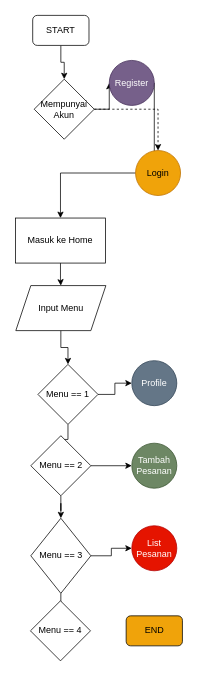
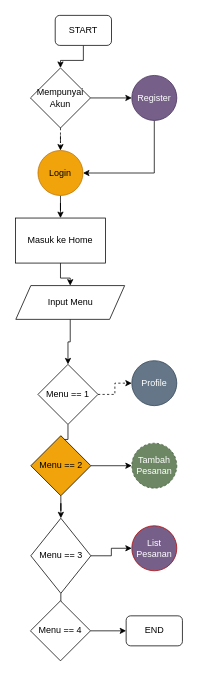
node "START": moved (61, 30) -> (83, 30)
node "Register": moved (132, 83) -> (154, 98)
node "Mempunyai Akun": moved (64, 109) -> (60, 98)
node "Login": moved (158, 173) -> (60, 173)
node "Input Menu": size 90x45 -> 109x34
edge "Menu == 1" -> "Profile": style solid -> dashed
node "Menu == 2": fillcolor #ffffff -> #f0a30a
node "Tambah Pesanan": style solid -> dashed
node "List Pesanan": fillcolor #e51400 -> #76608a
edge "Menu == 4" -> "END": added
node "END": fillcolor #f0a30a -> #ffffff
